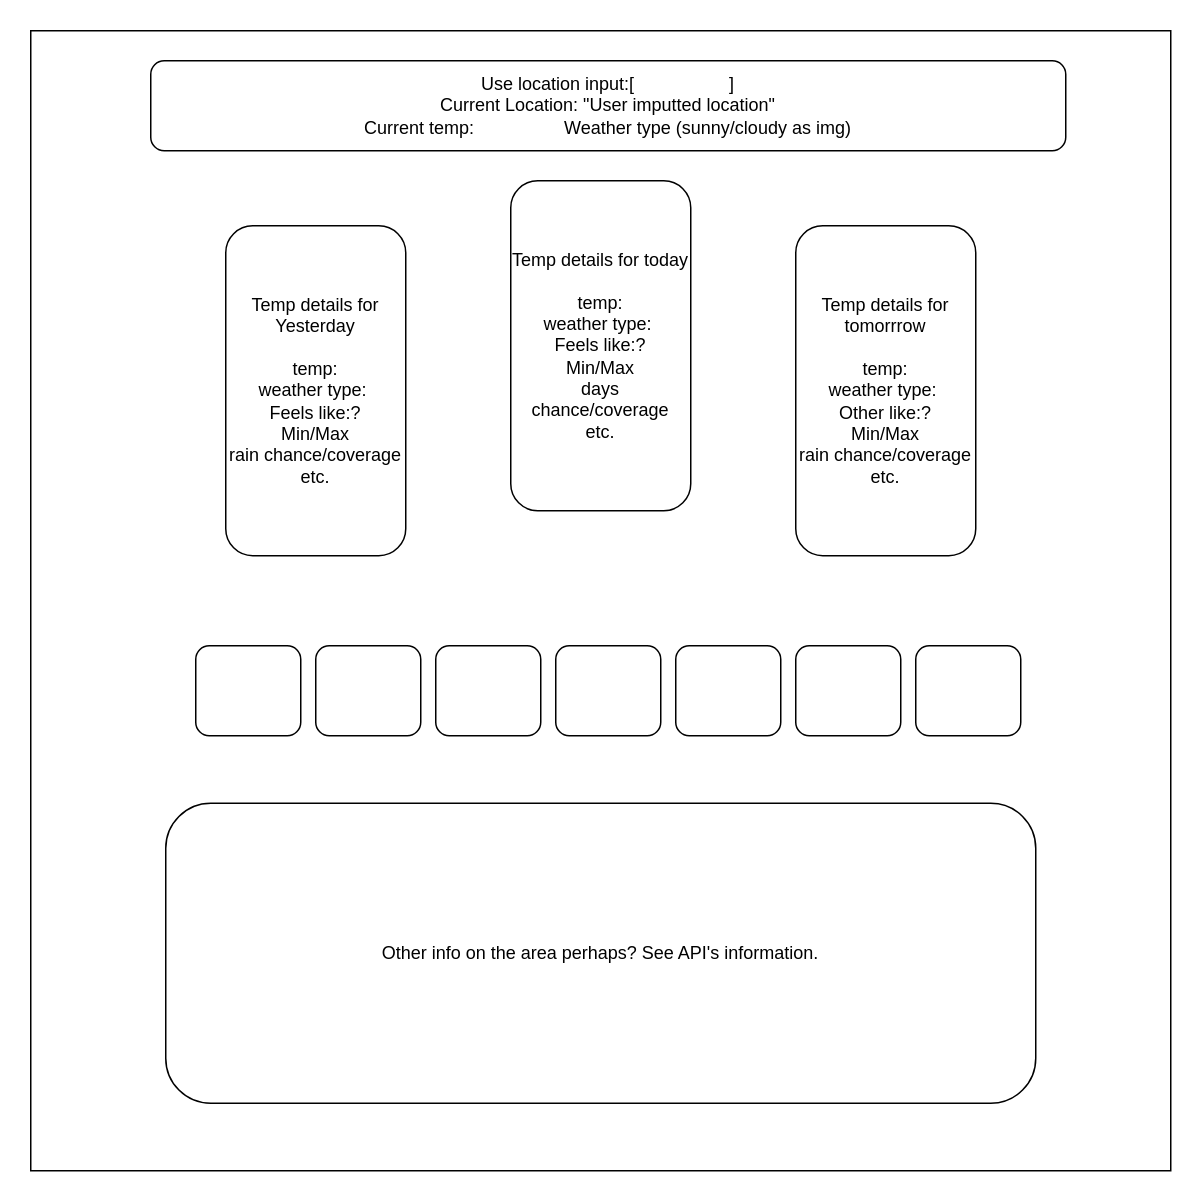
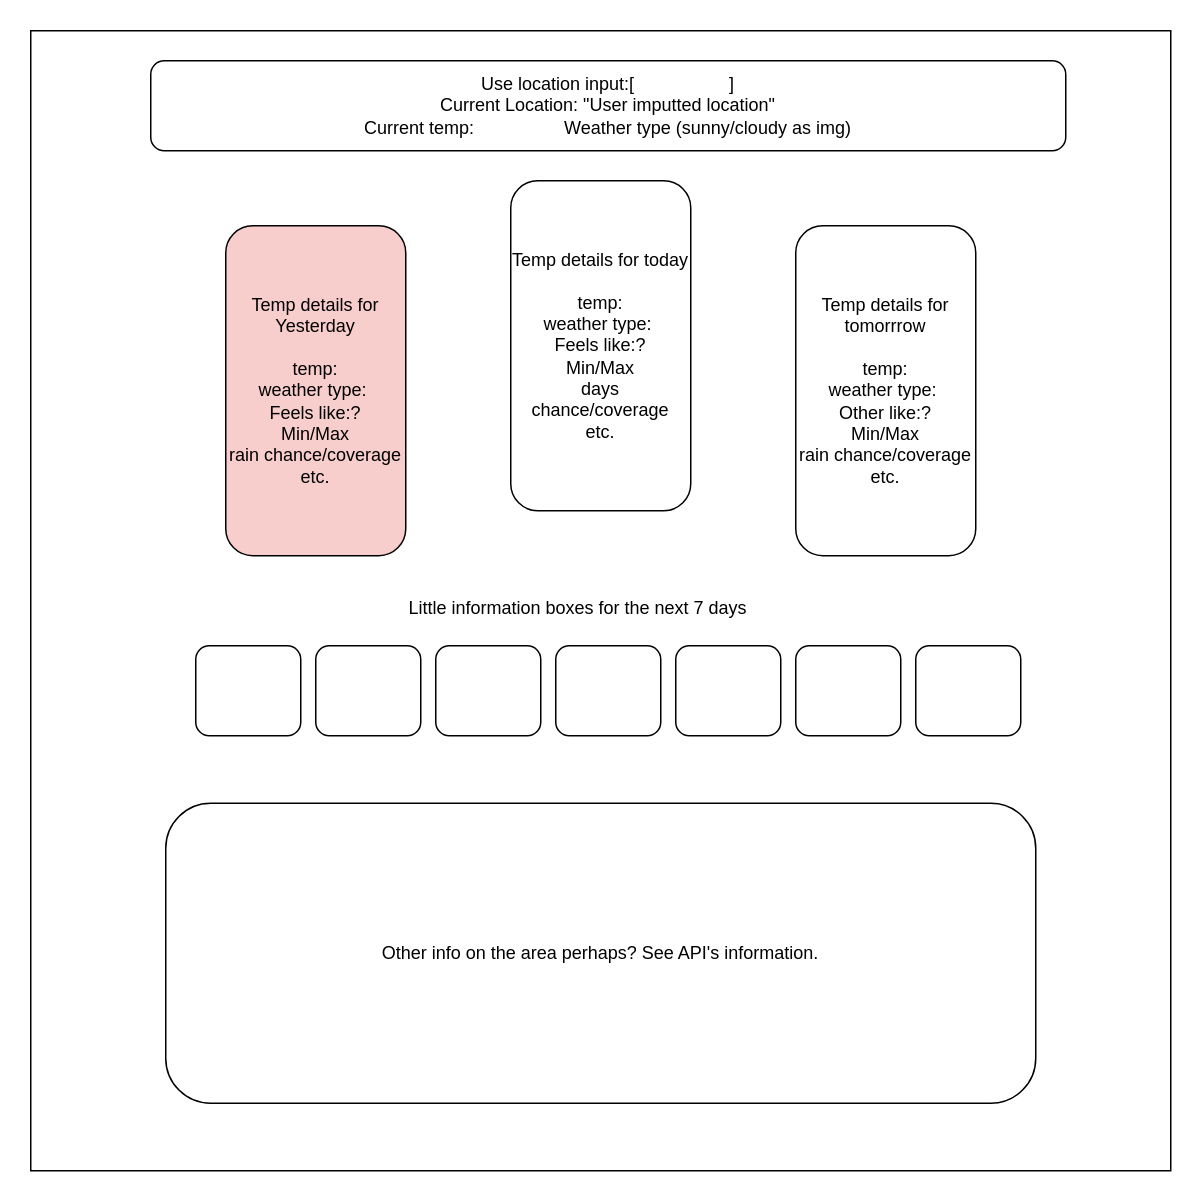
node "Temp details for Yesterday temp: weather type: Feels like:? Min/Max rain chance/coverage etc.": fillcolor #ffffff -> #f8cecc
node "Little information boxes for the next 7 days": added
